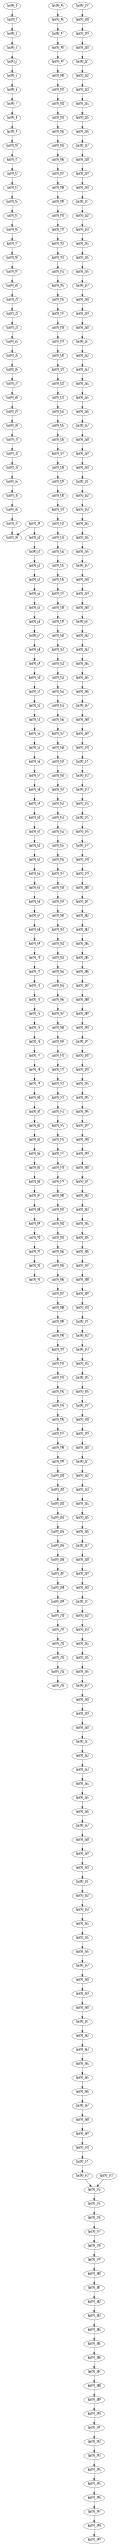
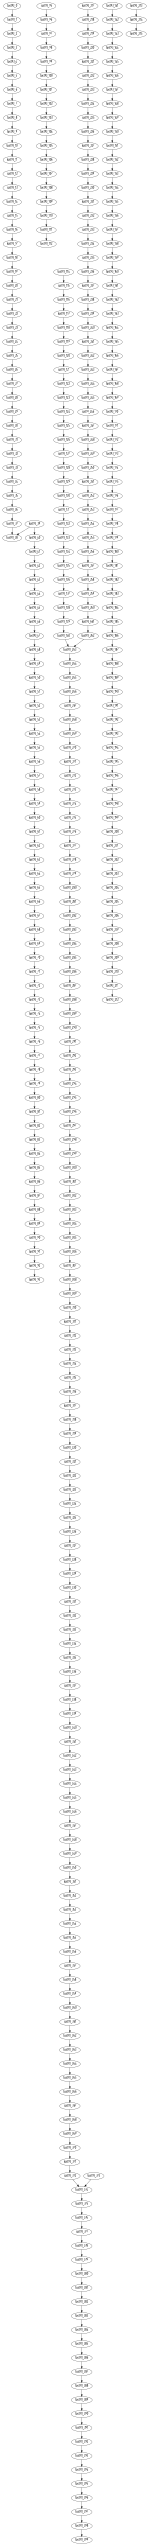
node "test93_113": removed
node "test93_246": label "test93_246" -> "test97_246"
edge "test93_140" -> "test93_141": now "test93_140" -> "test93_263"
edge "test93_212" -> "test93_213": removed
